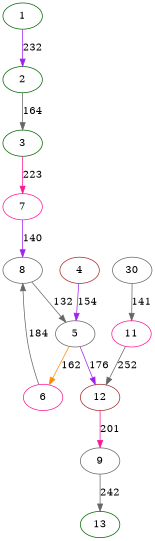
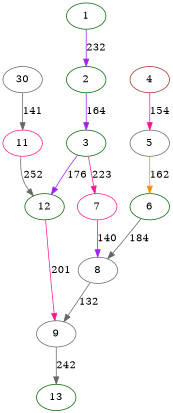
edge "2" -> "3": color gray40 -> purple
edge "4" -> "5": color purple -> deeppink
edge "8" -> "5": now "8" -> "9"
edge "5" -> "12": now "3" -> "12"
node "6": color deeppink -> darkgreen
node "12": color brown -> darkgreen
